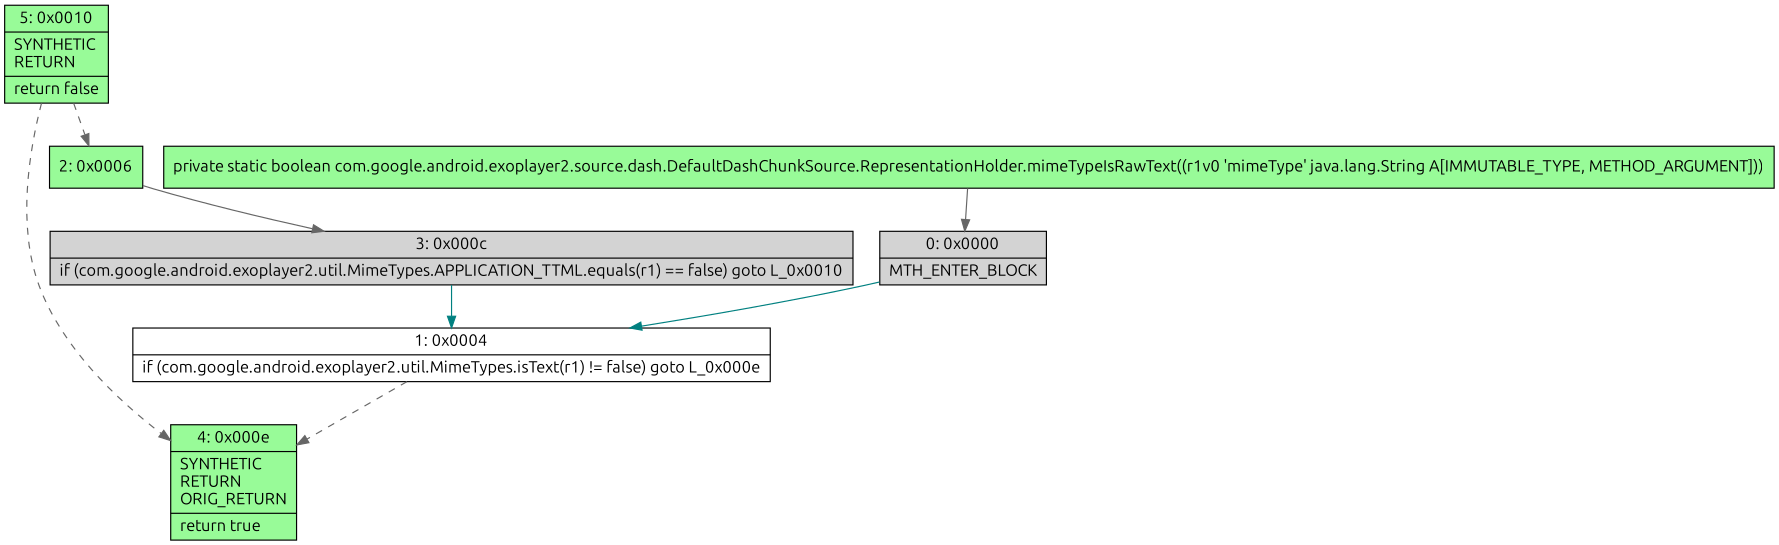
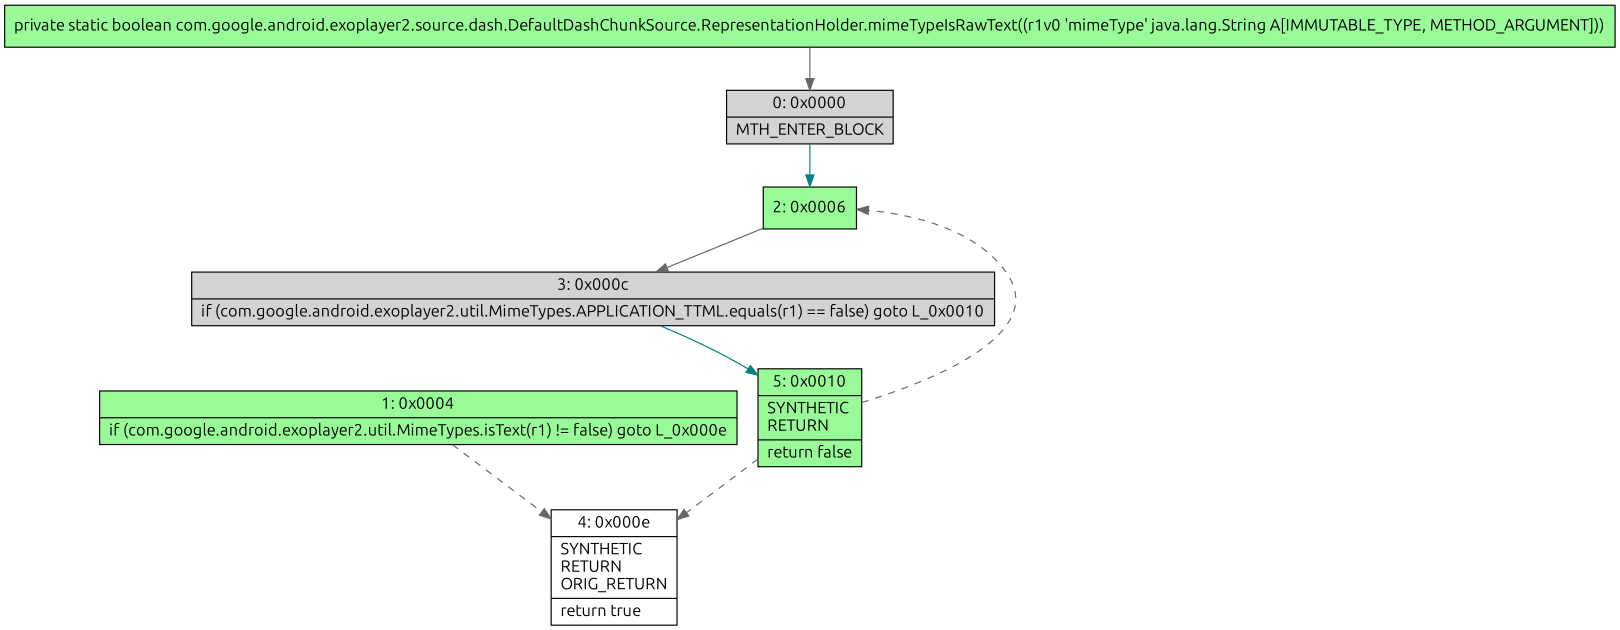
edge "3: 0x000c" -> "1: 0x0004": now "3: 0x000c" -> "5: 0x0010"
edge "0: 0x0000" -> "1: 0x0004": now "0: 0x0000" -> "2: 0x0006"
node "1: 0x0004": fillcolor white -> palegreen
node "4: 0x000e": fillcolor palegreen -> white
